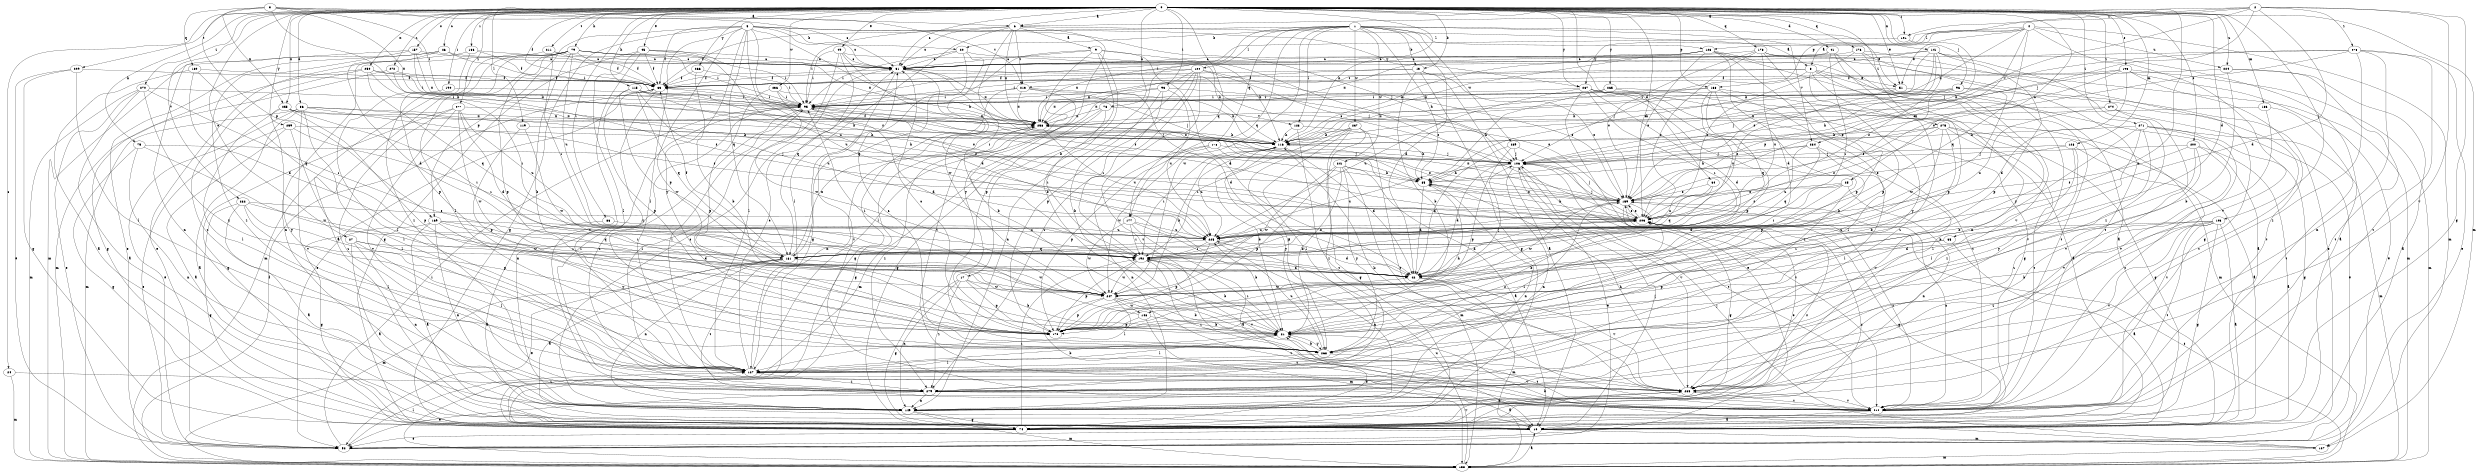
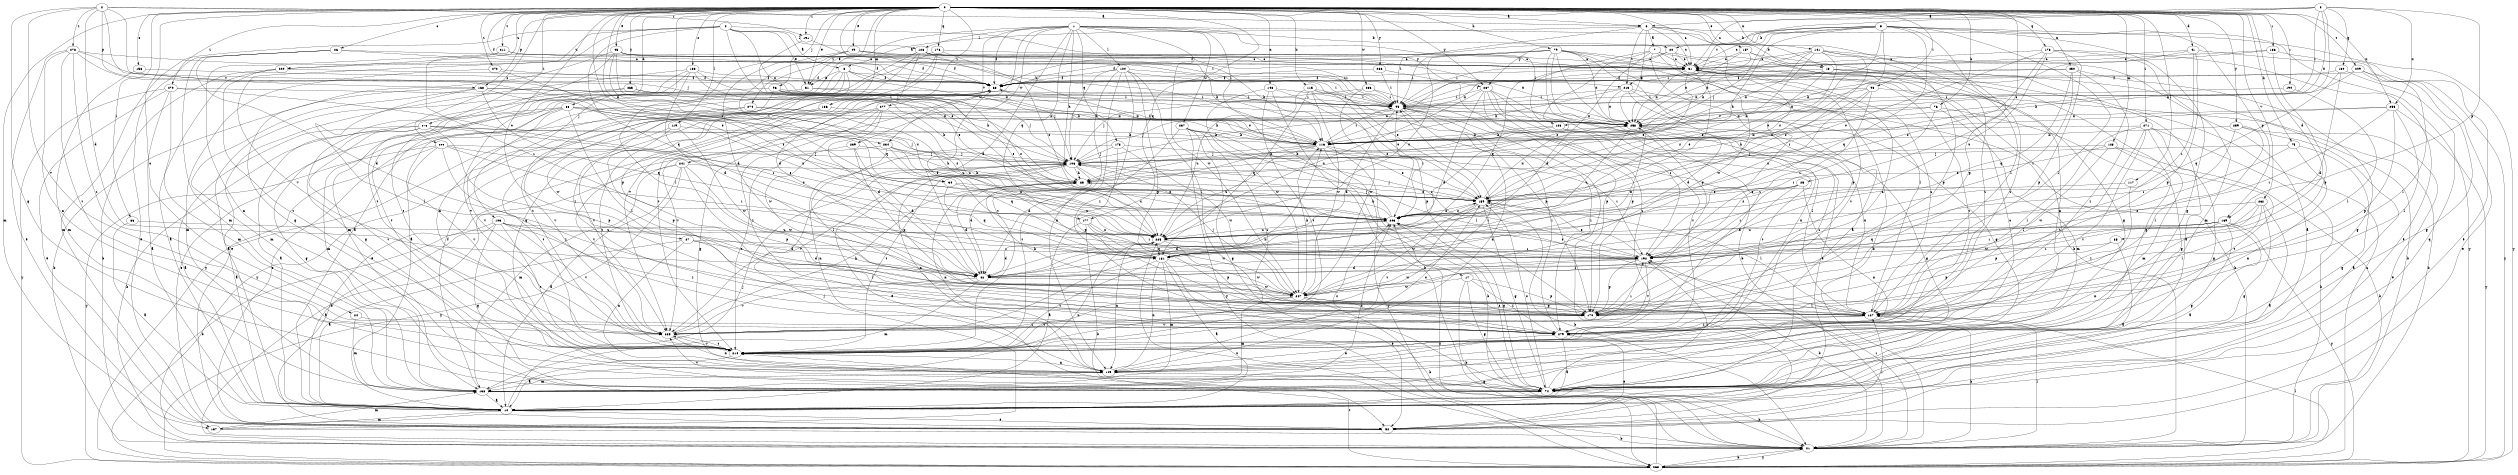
node "9": label "9" -> "7"
node "158": added
node "193": label "193" -> "183"
edge "209" -> "116": added, label "k"
edge "275" -> "106": label "p" -> "j"
node "117": added
edge "200" -> "192": added, label "r"
edge "119" -> "214": added, label "t"
edge "180" -> "10": label "a" -> "q"
edge "79" -> "138": label "m" -> "x"
edge "45" -> "127": now "45" -> "34"
edge "247" -> "148": reversed
edge "17" -> "149": now "214" -> "149"
